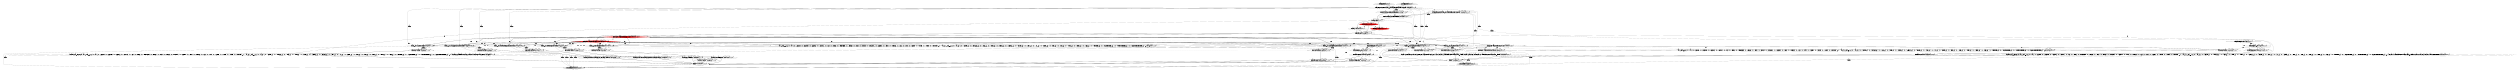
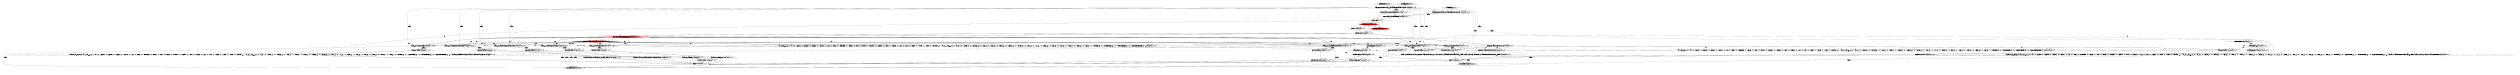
node "tableIdentifier['0', '0', '1']": added
